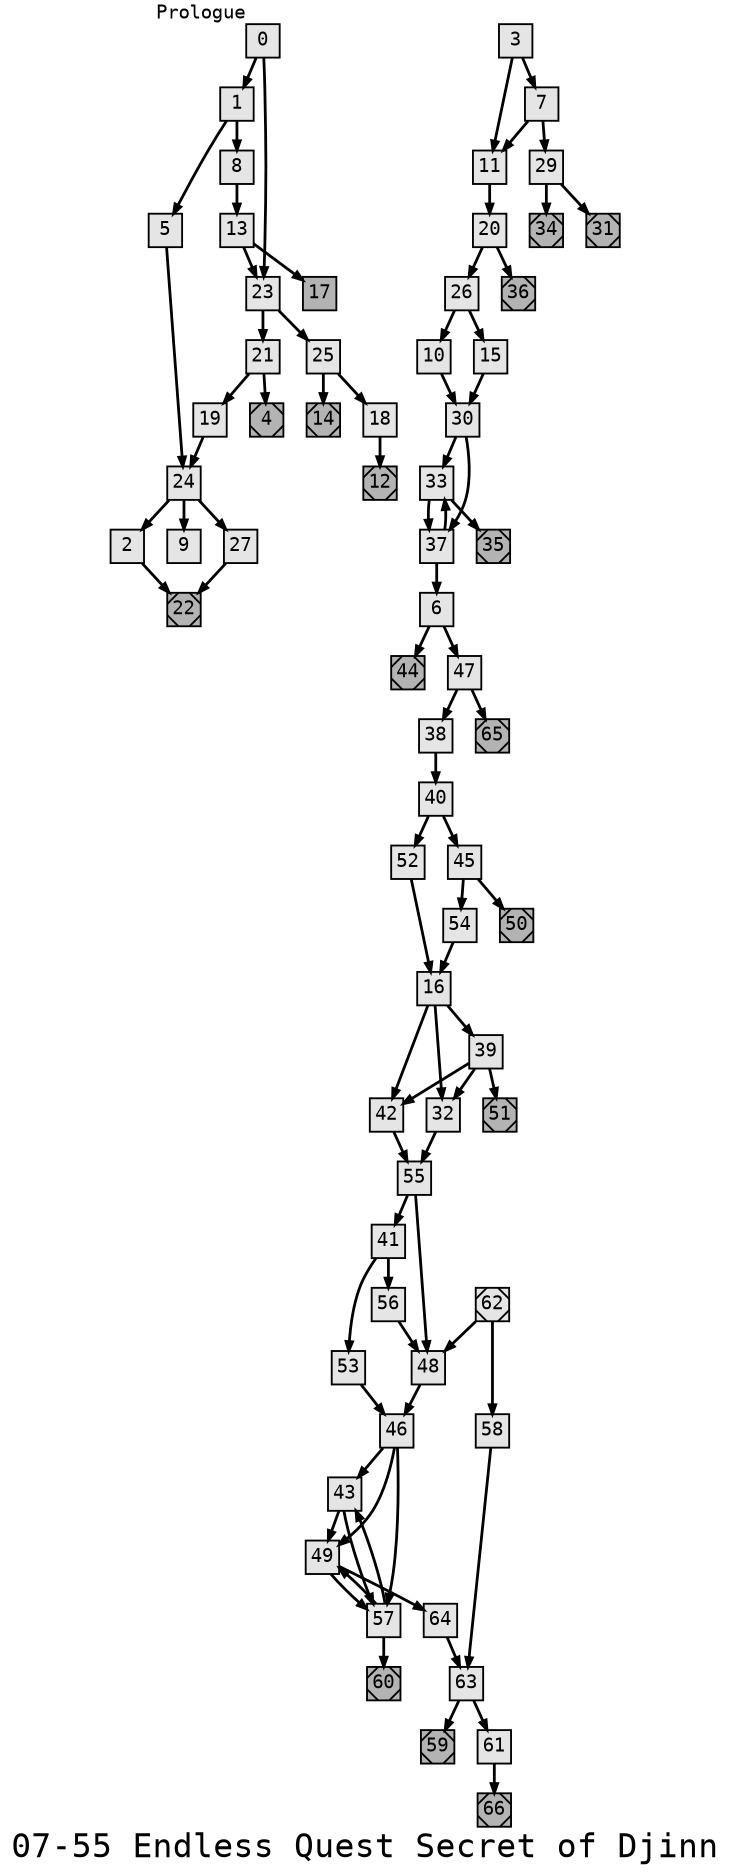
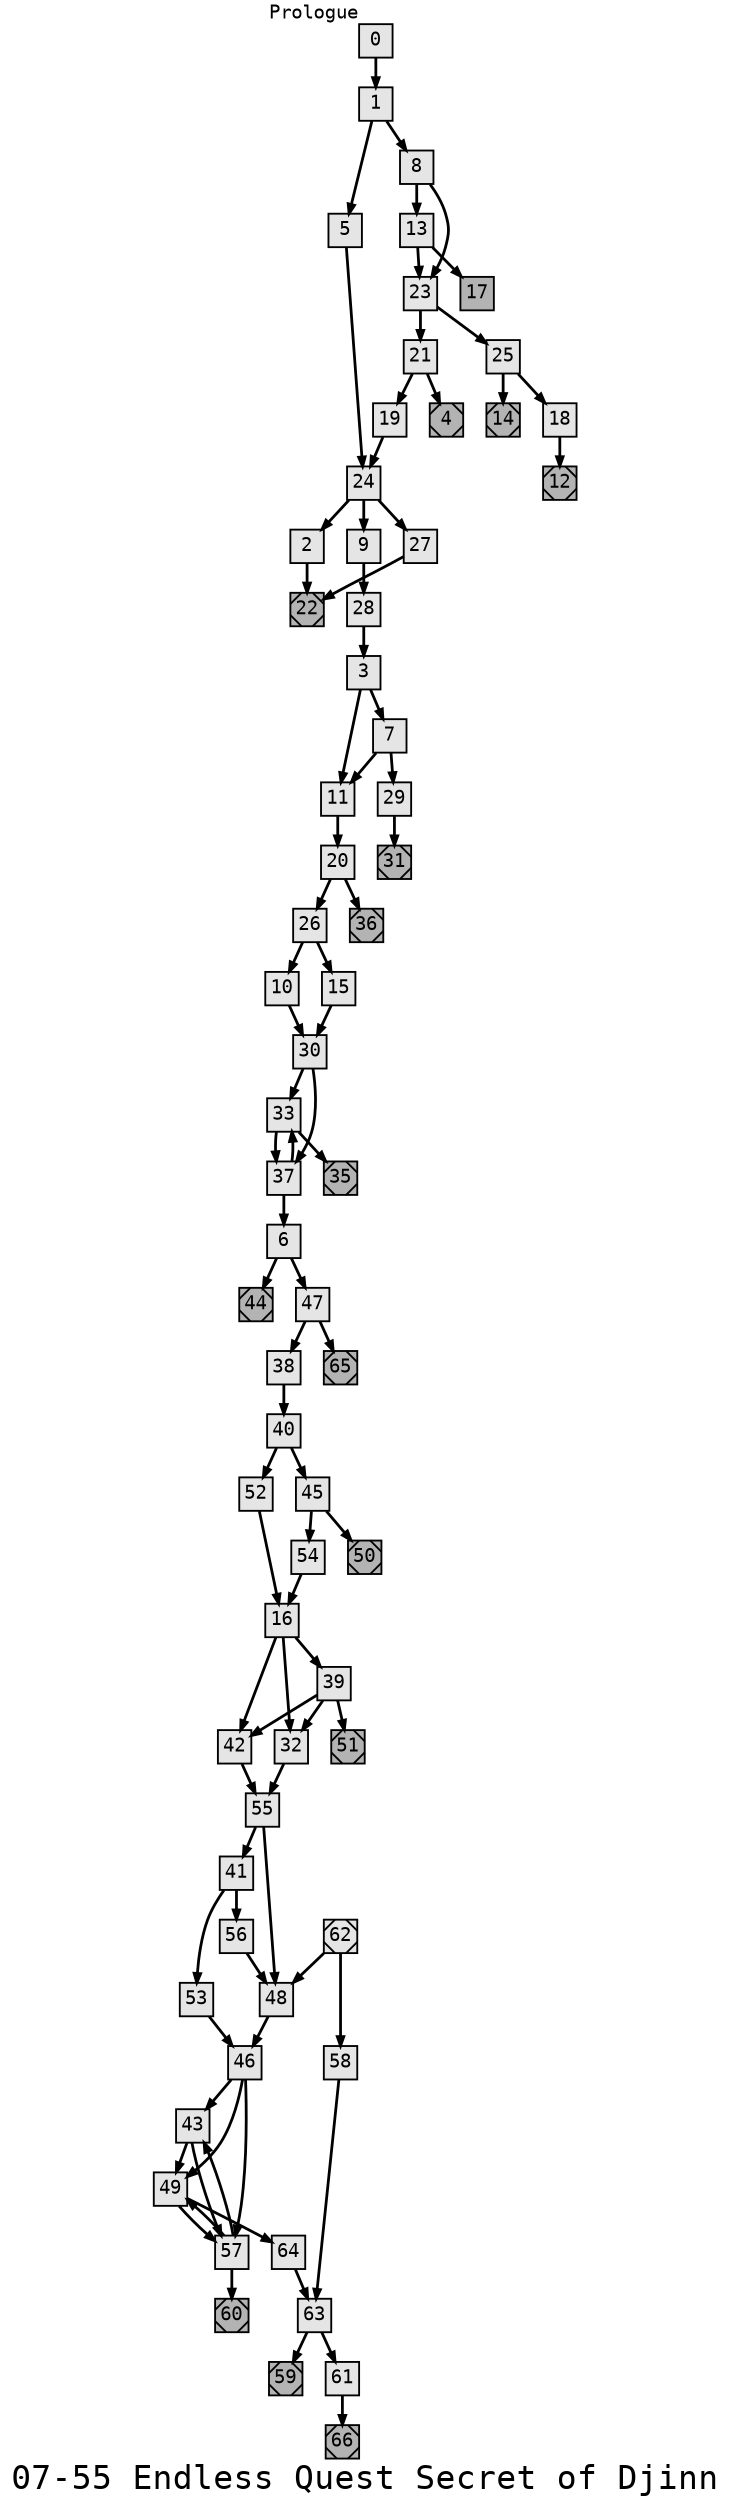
edge "0 Prologue" -> "23": now "8" -> "23"
node "34": removed
node "28": added
